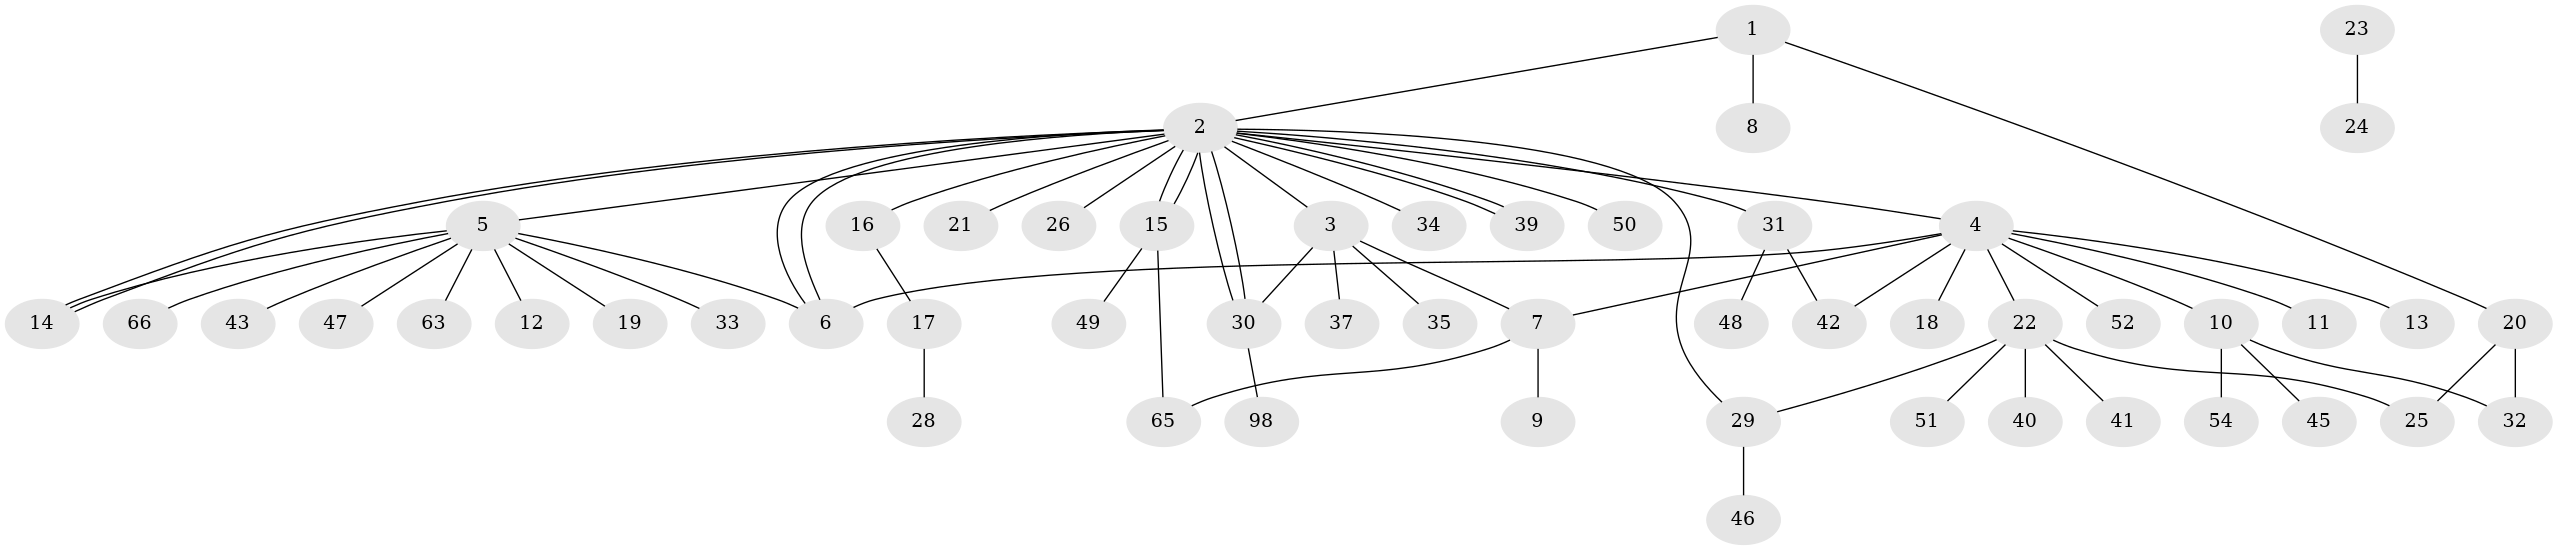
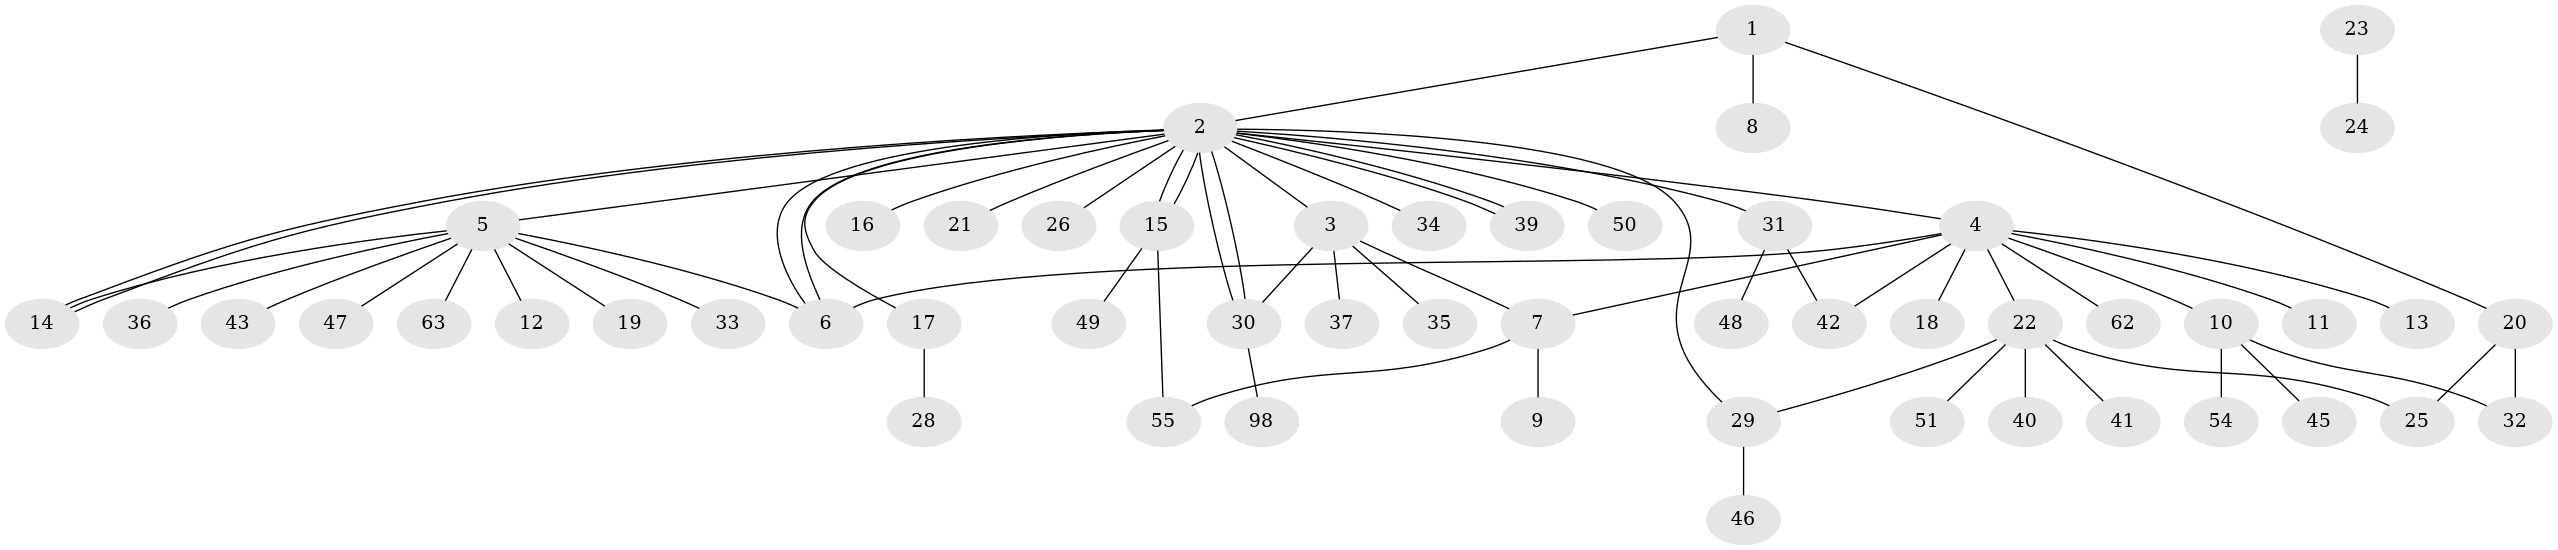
edge "16" -- "17": now "2" -- "17"
node "66": label "66" -> "36"
node "52": label "52" -> "62"
node "65": label "65" -> "55"
